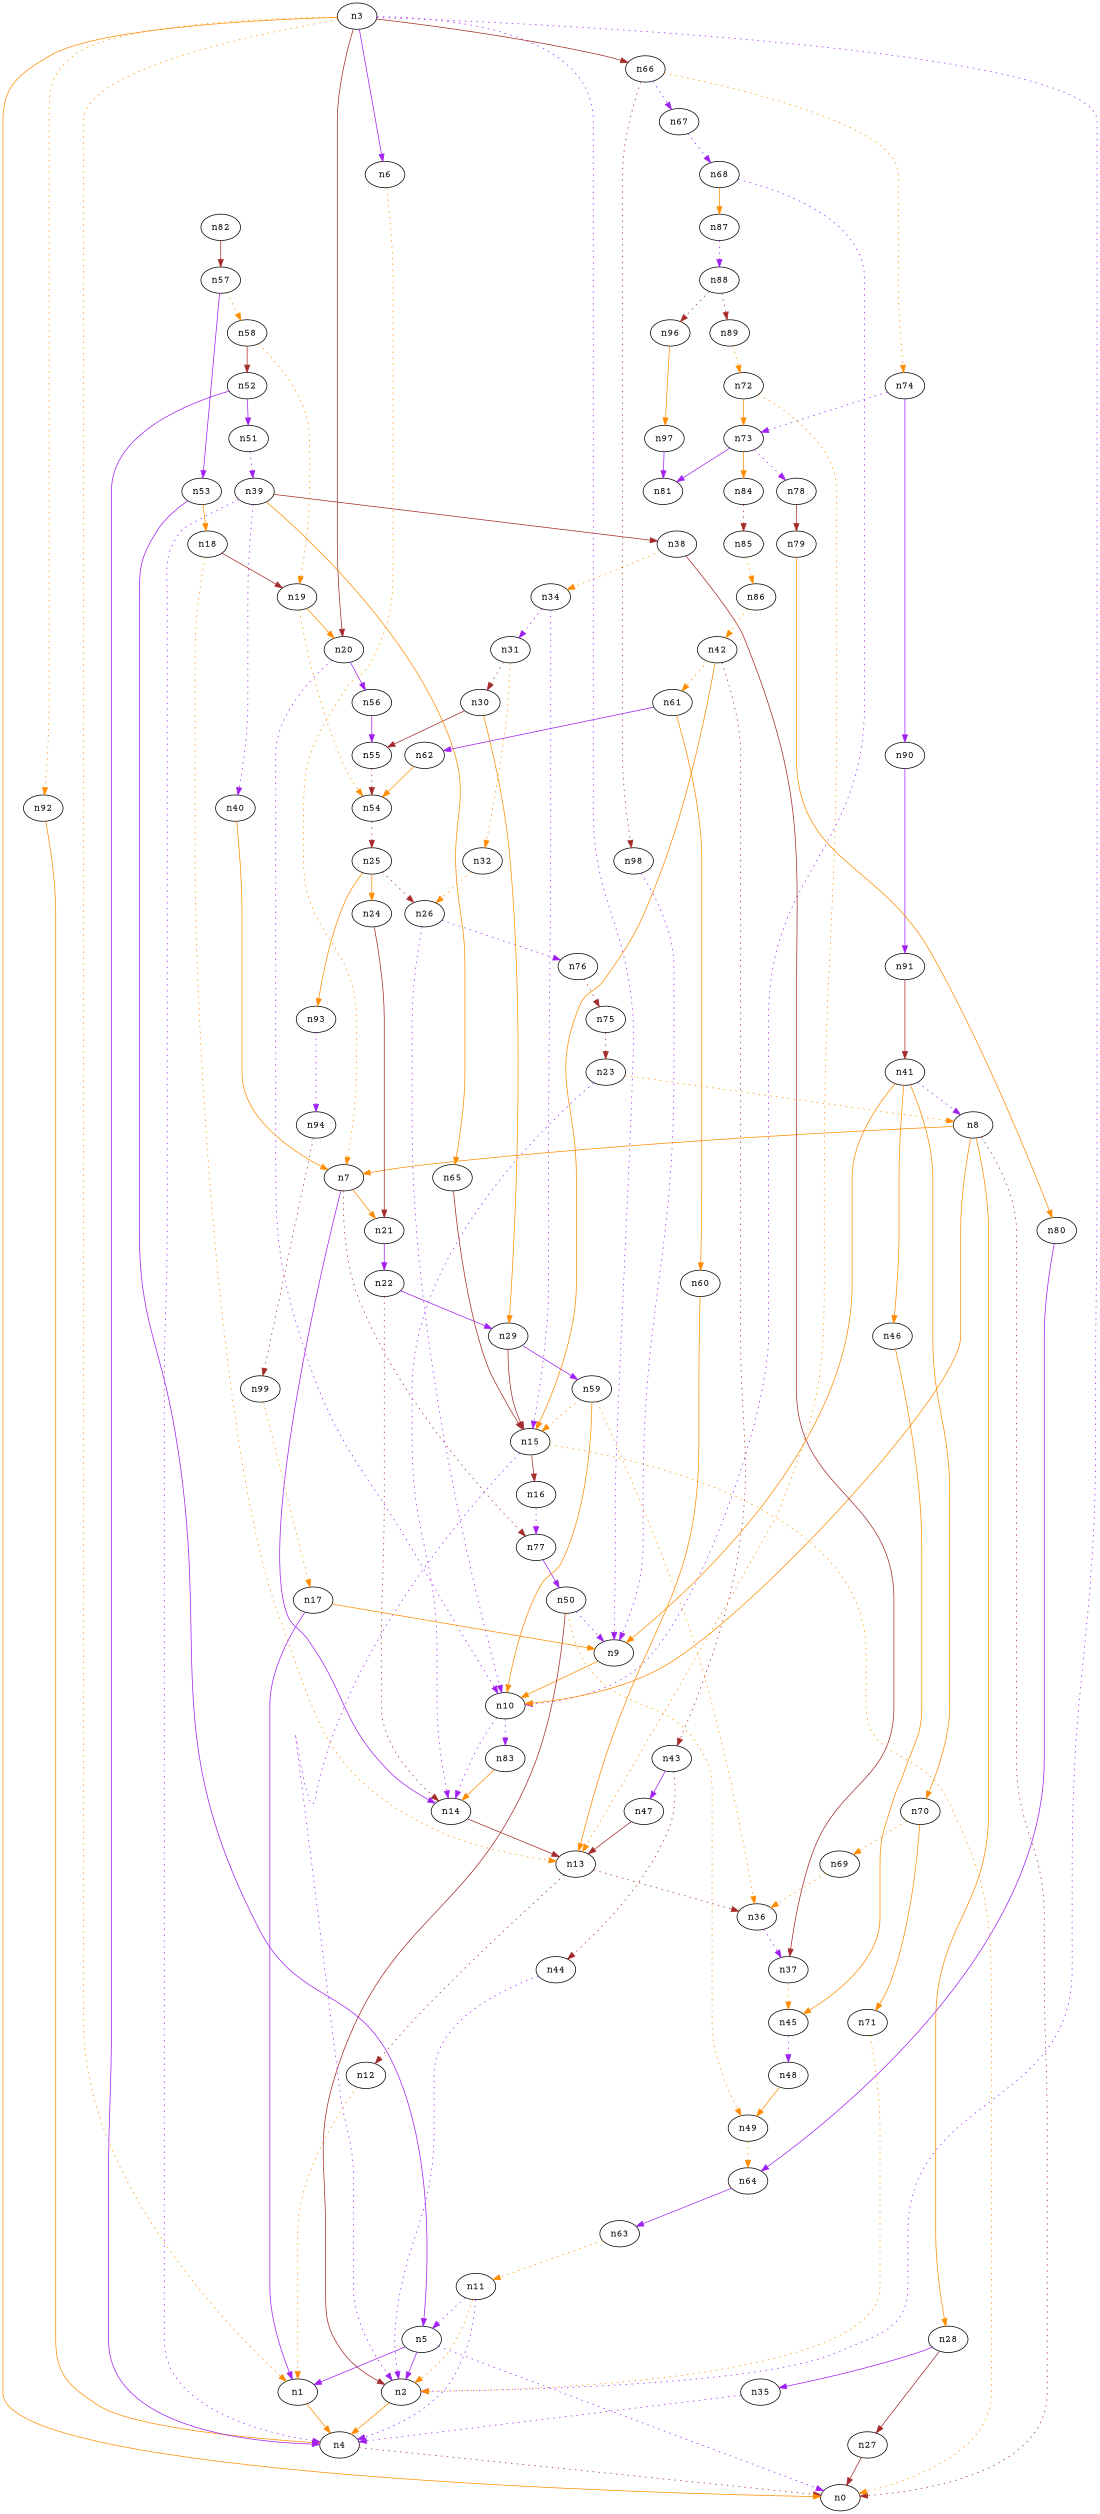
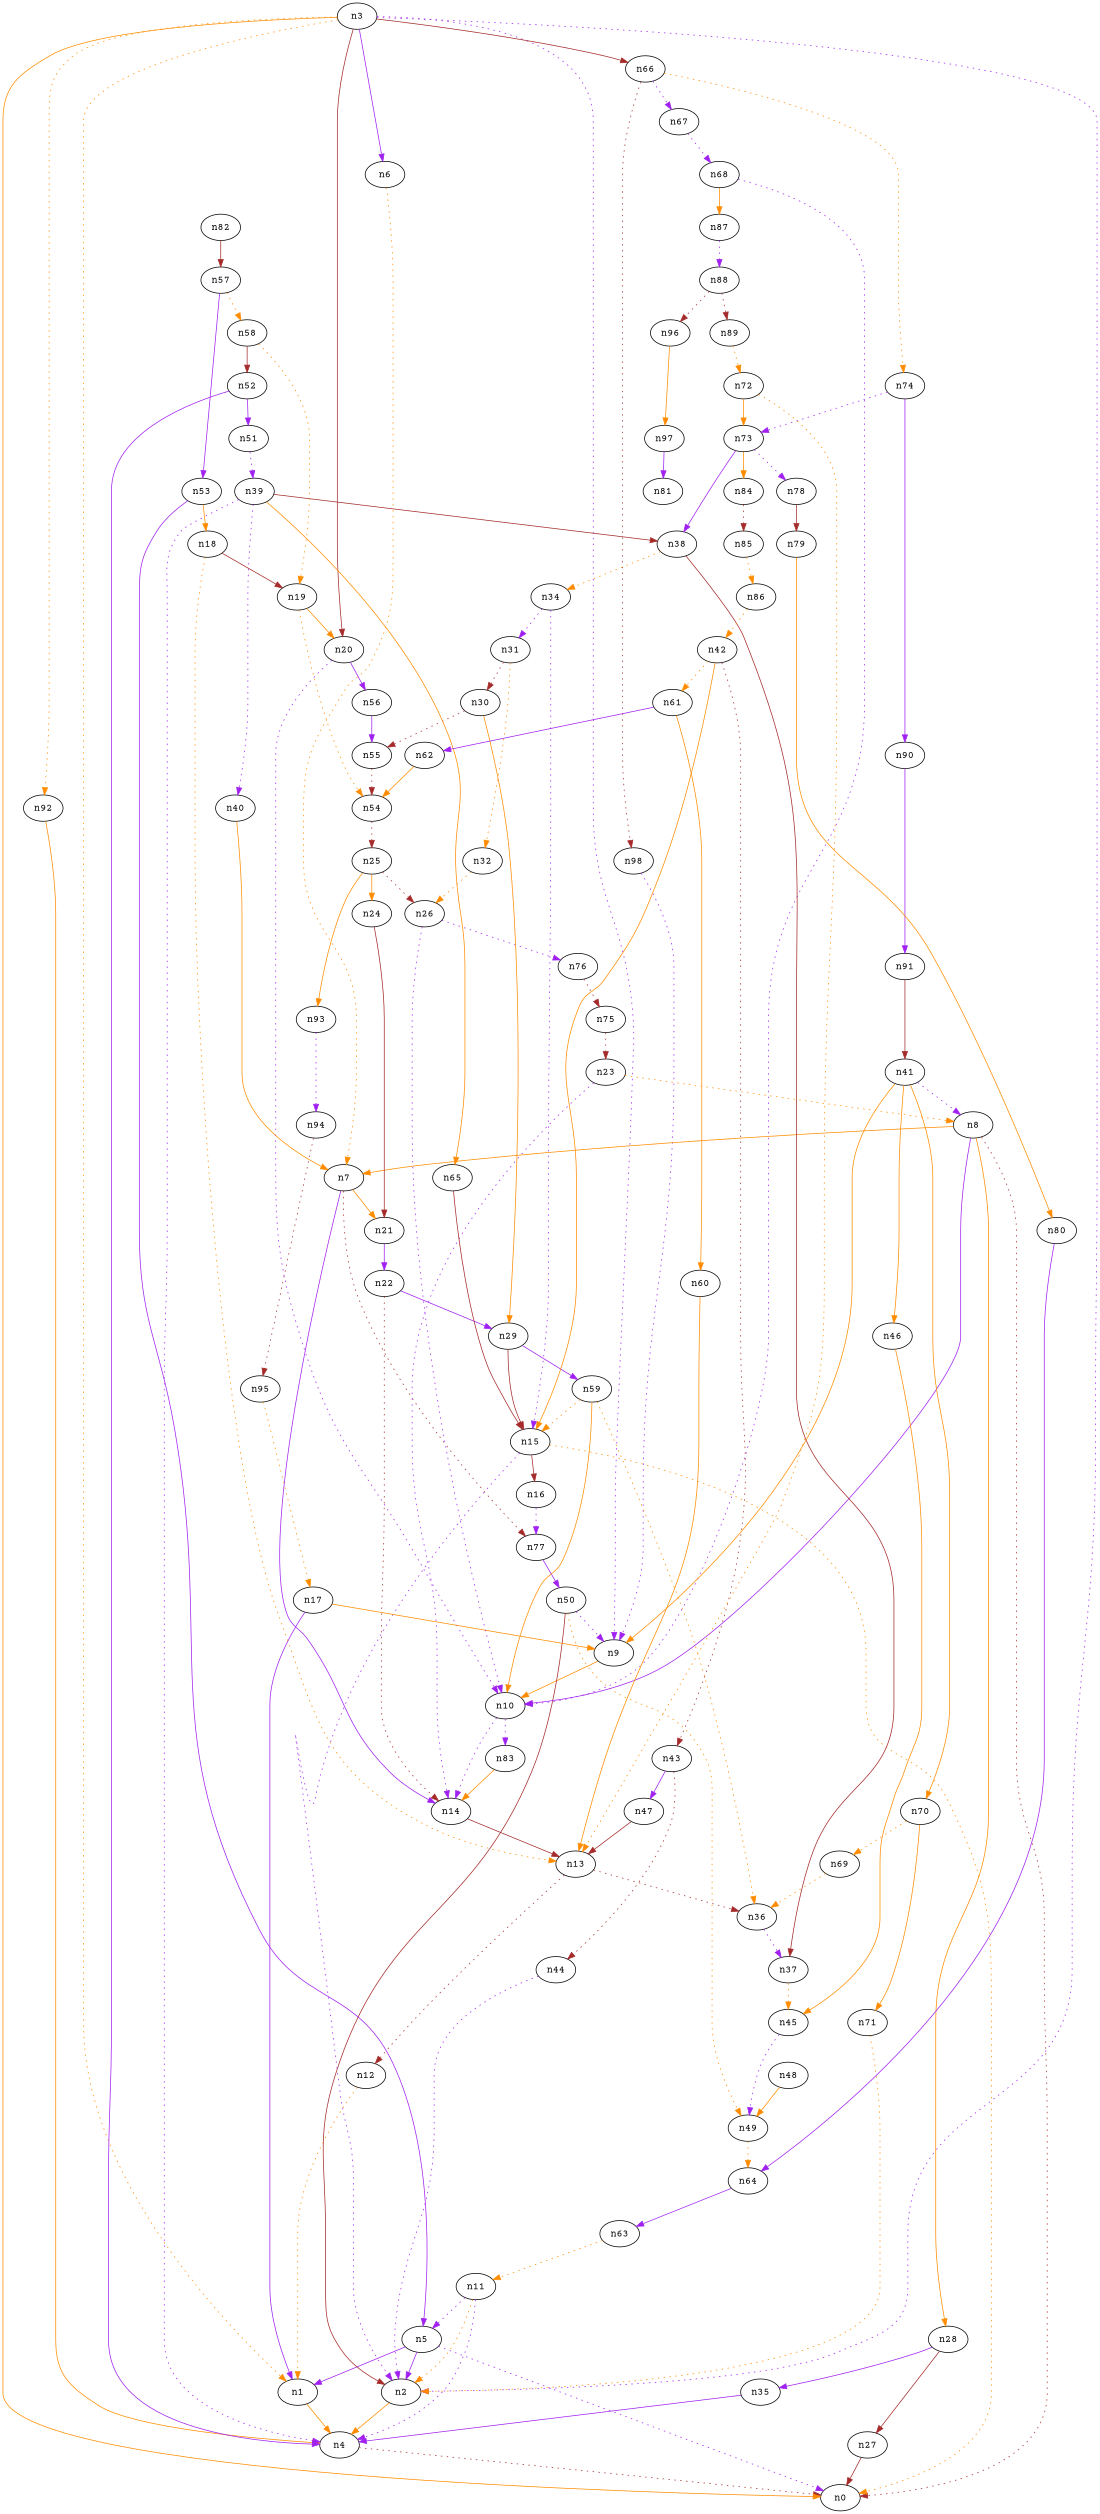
edge "n73" -> "n81": now "n73" -> "n38"
edge "n30" -> "n55": style solid -> dotted
node "n99": label "n99" -> "n95"
edge "n8" -> "n10": color darkorange -> purple
edge "n45" -> "n48": now "n45" -> "n49"
edge "n35" -> "n4": style dotted -> solid
